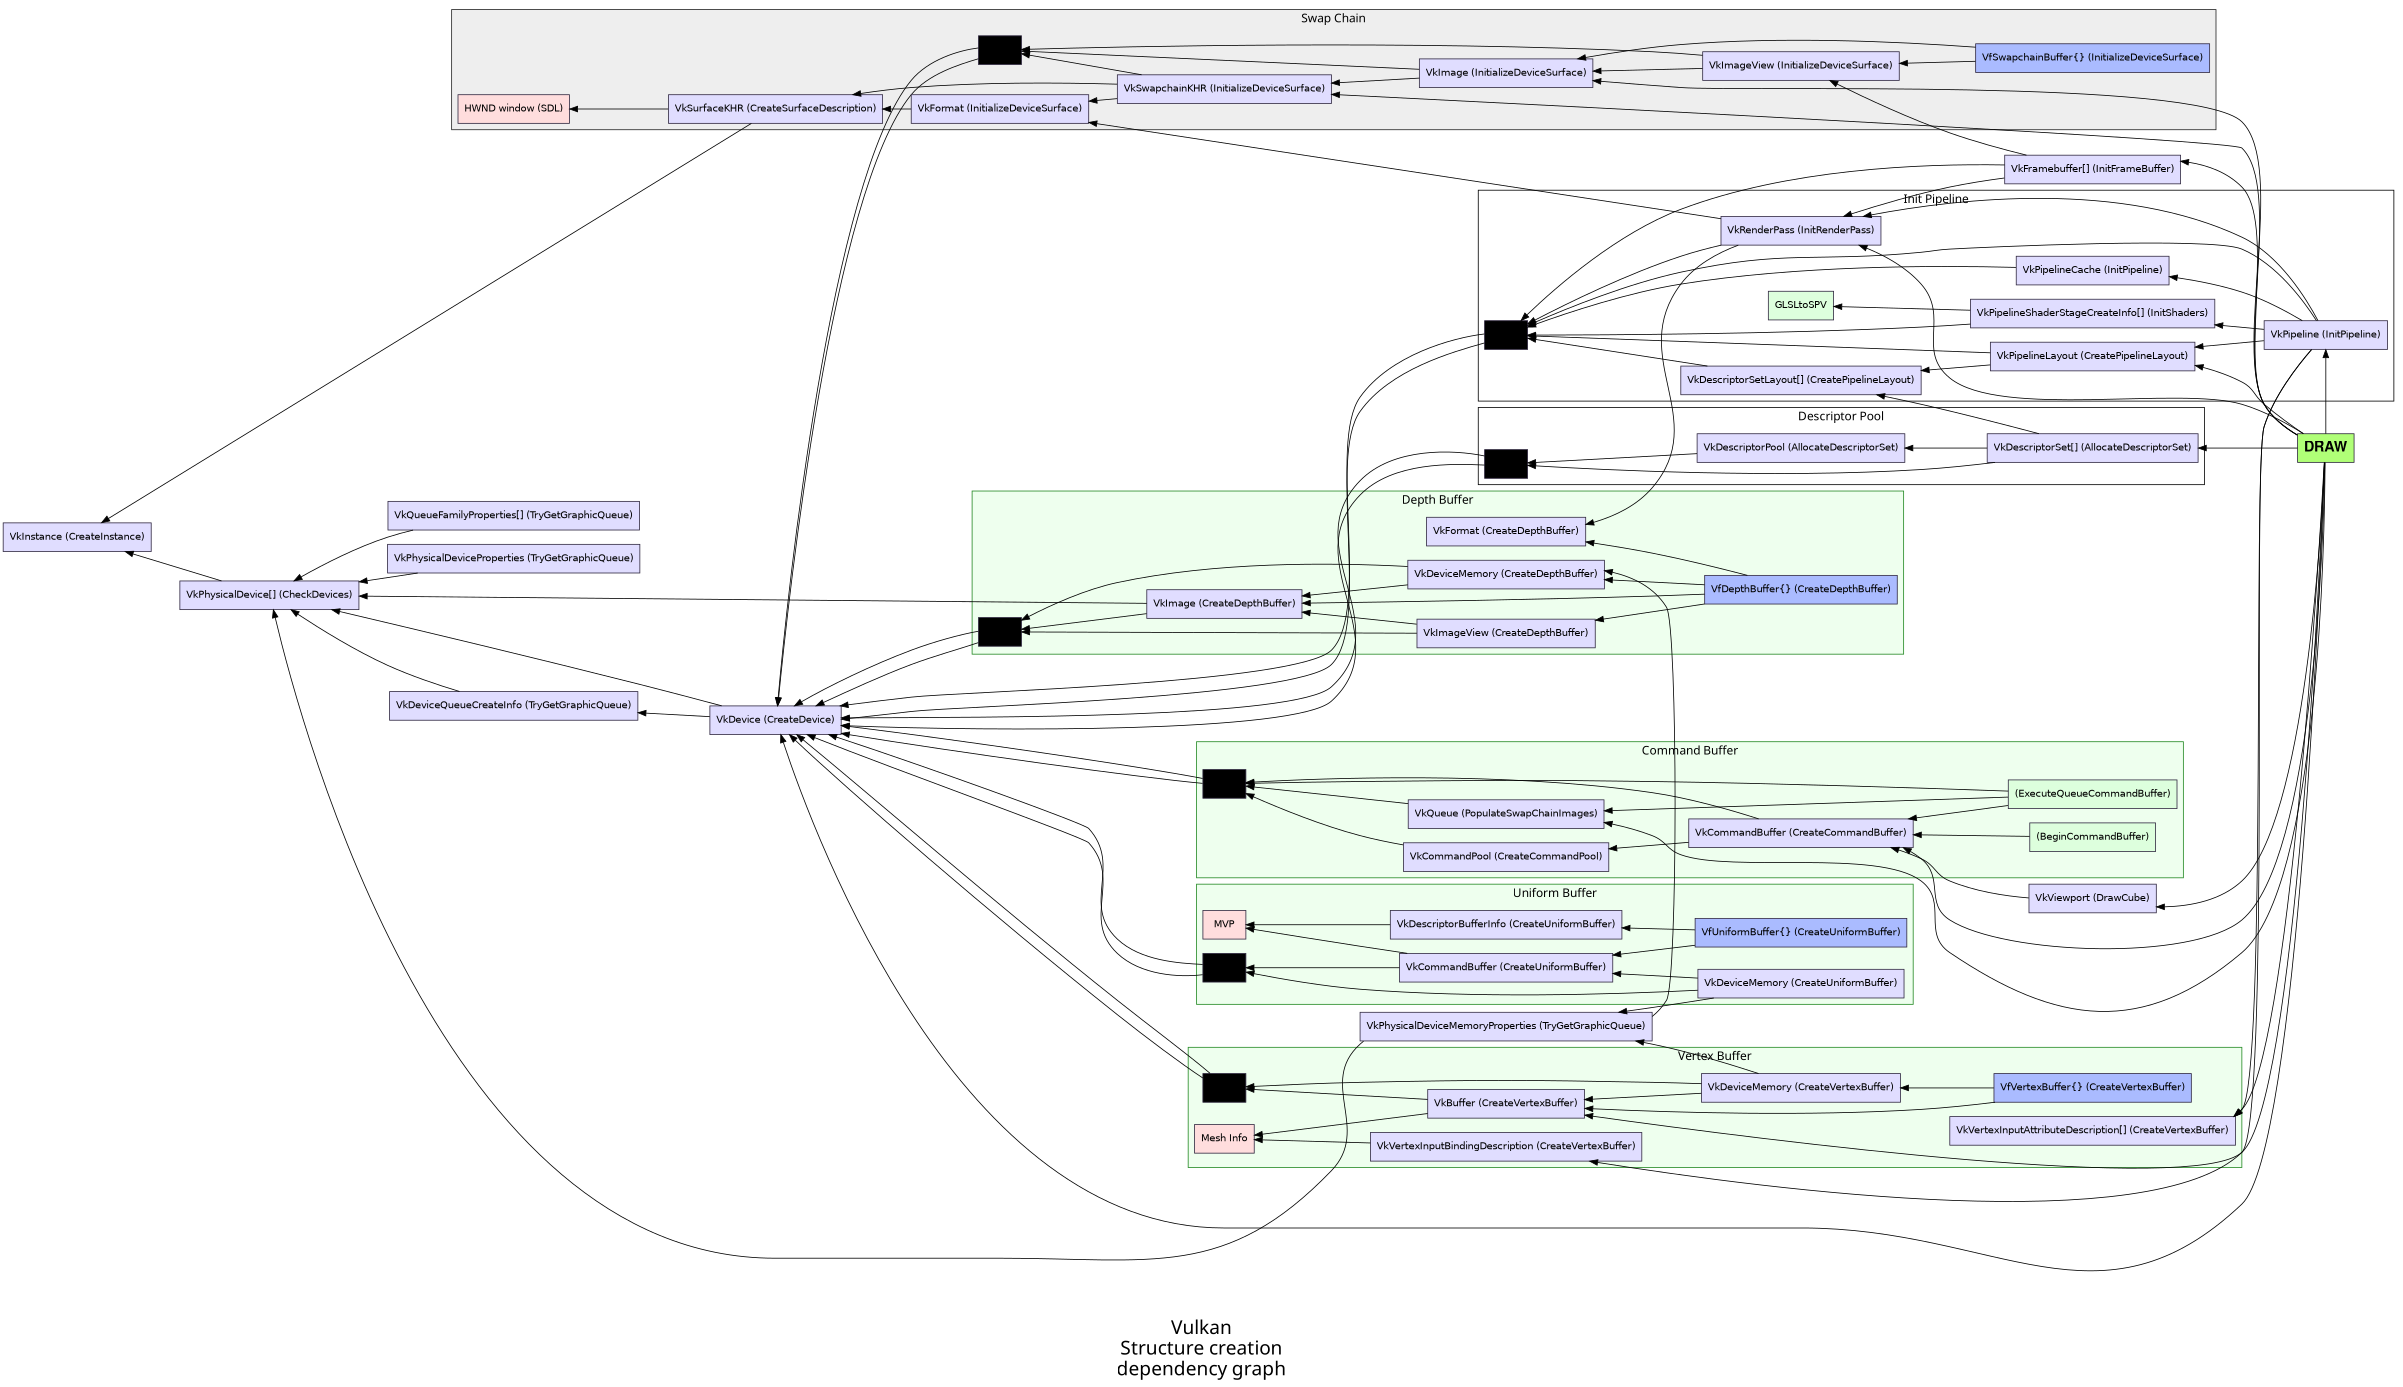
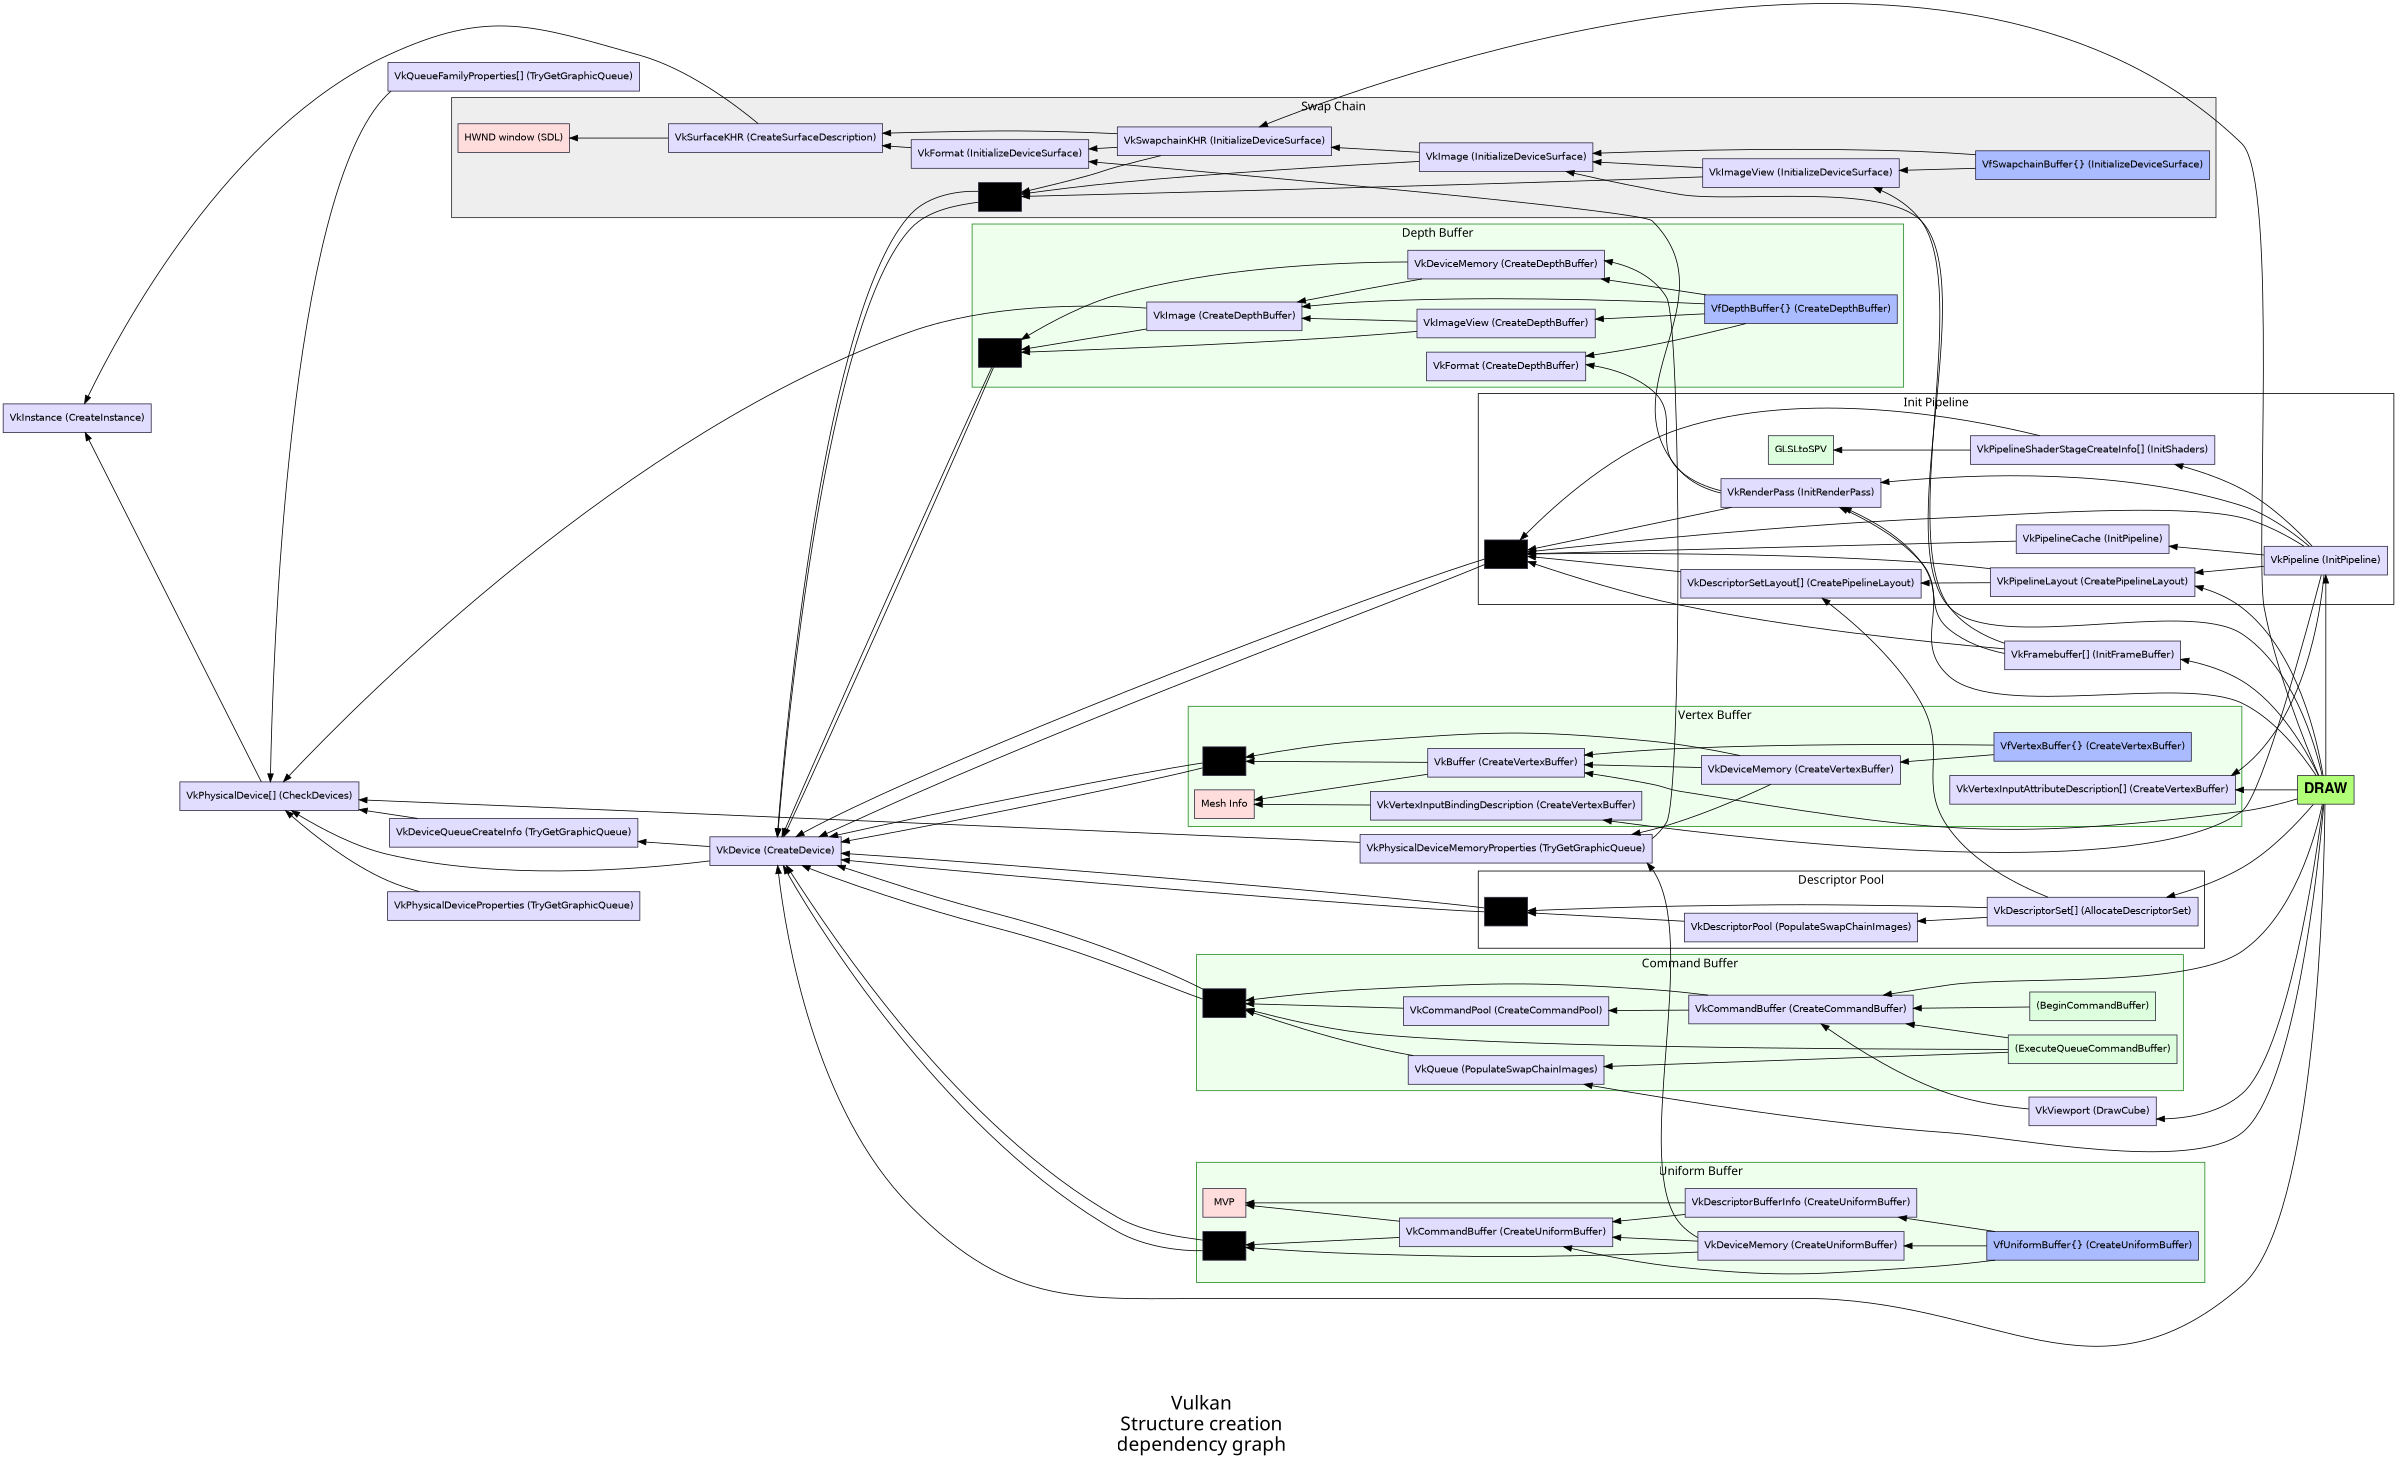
node "VkDescriptorPool (AllocateDescriptorSet)": label "VkDescriptorPool (AllocateDescriptorSet)" -> "VkDescriptorPool (PopulateSwapChainImages)"
edge "VkDescriptorBufferInfo (CreateUniformBuffer)" -> "VkCommandBuffer (CreateUniformBuffer)": added
edge "VfUniformBuffer{} (CreateUniformBuffer)" -> "VkDeviceMemory (CreateUniformBuffer)": added
